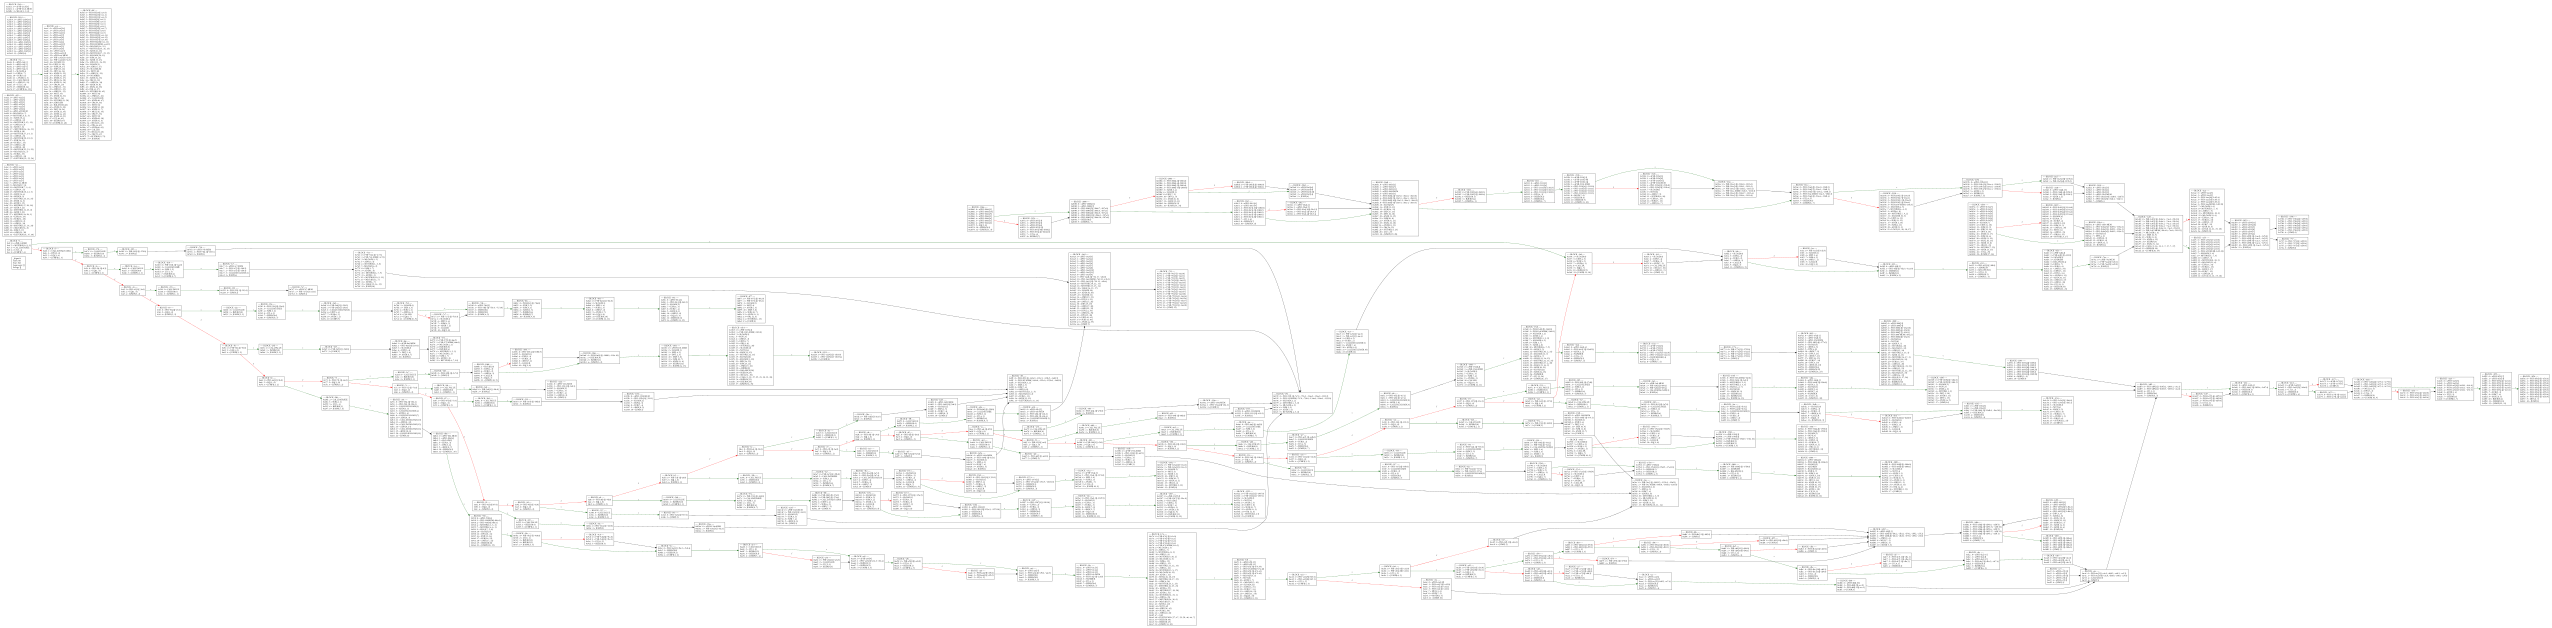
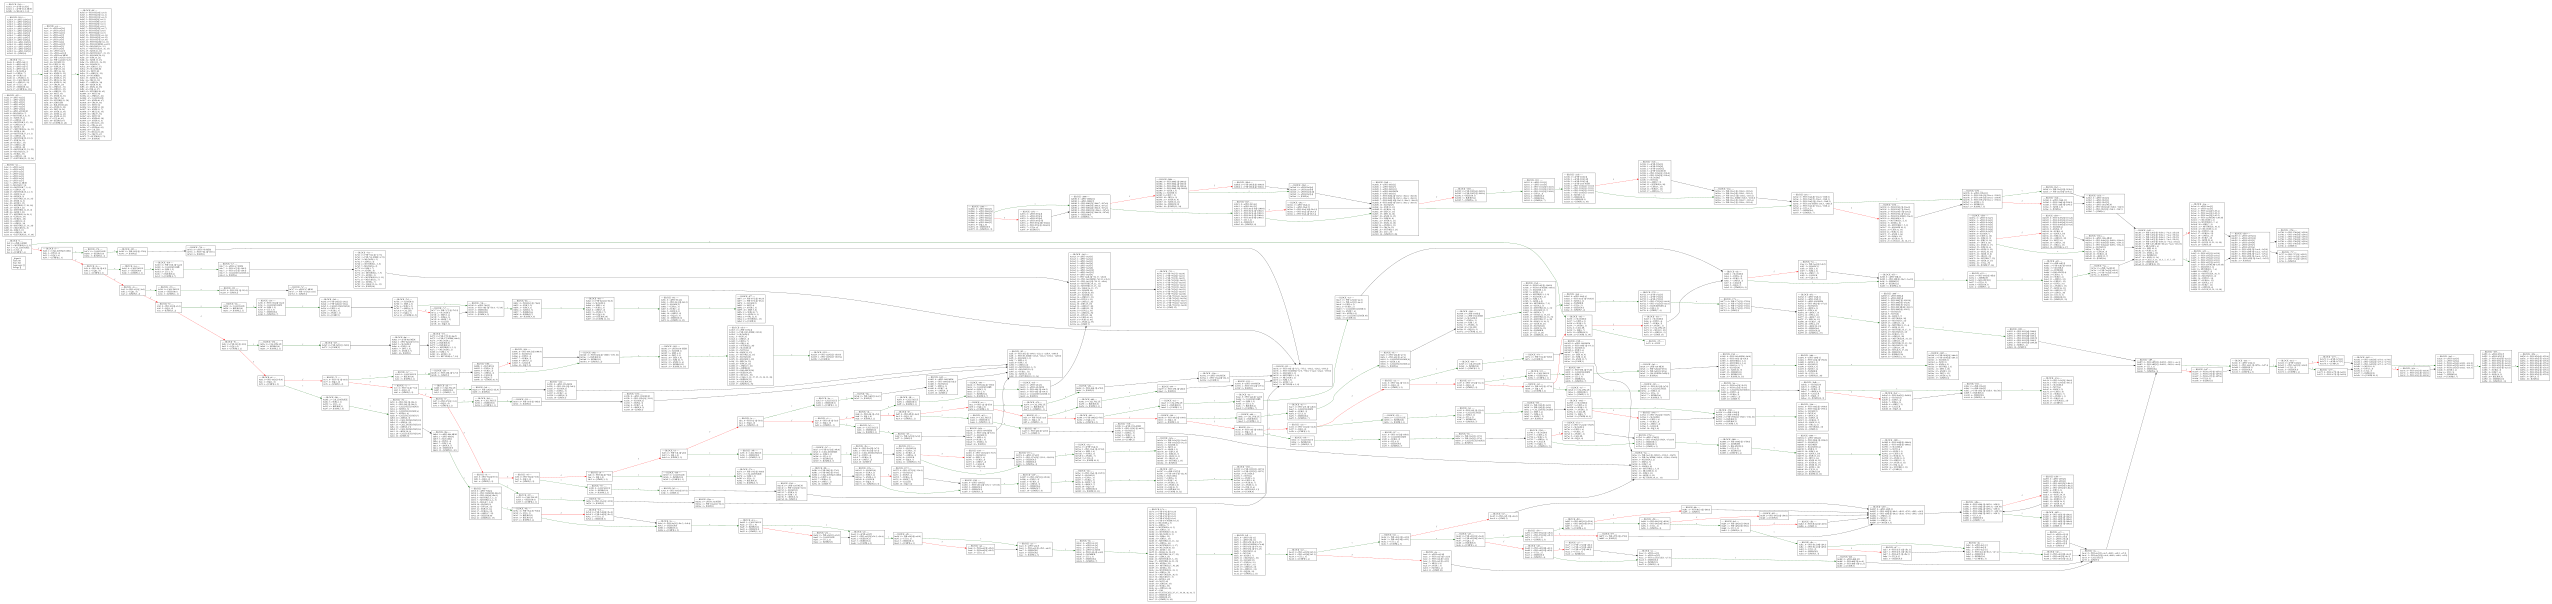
node "----- BLOCK ~17b ----- 0x17c: .0 = STOP": added
